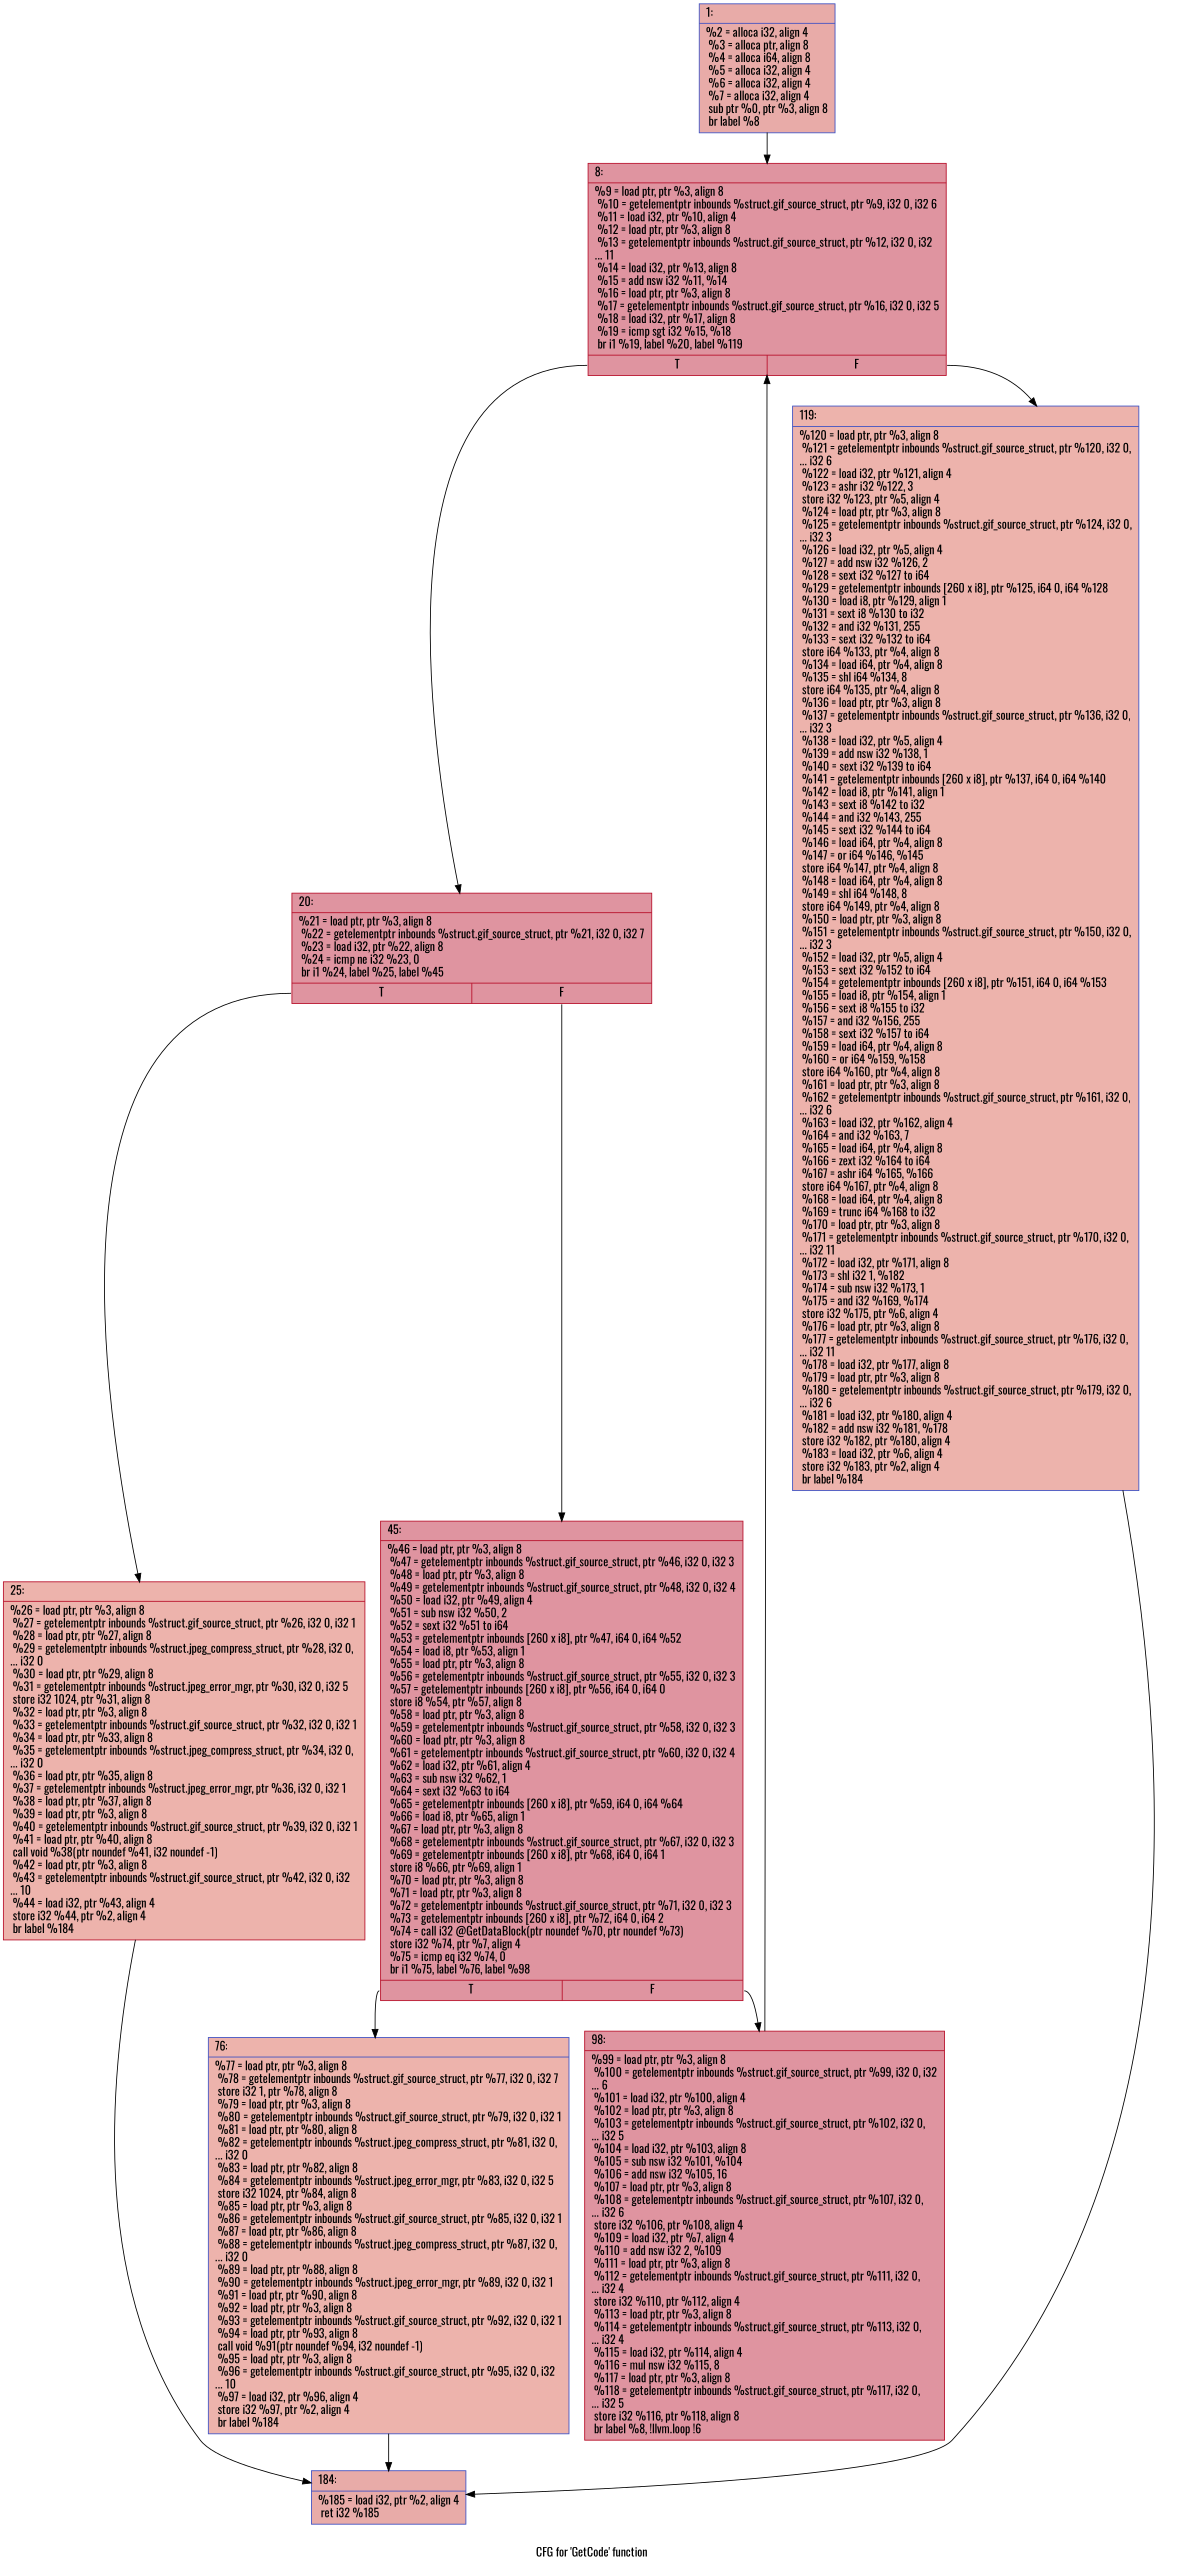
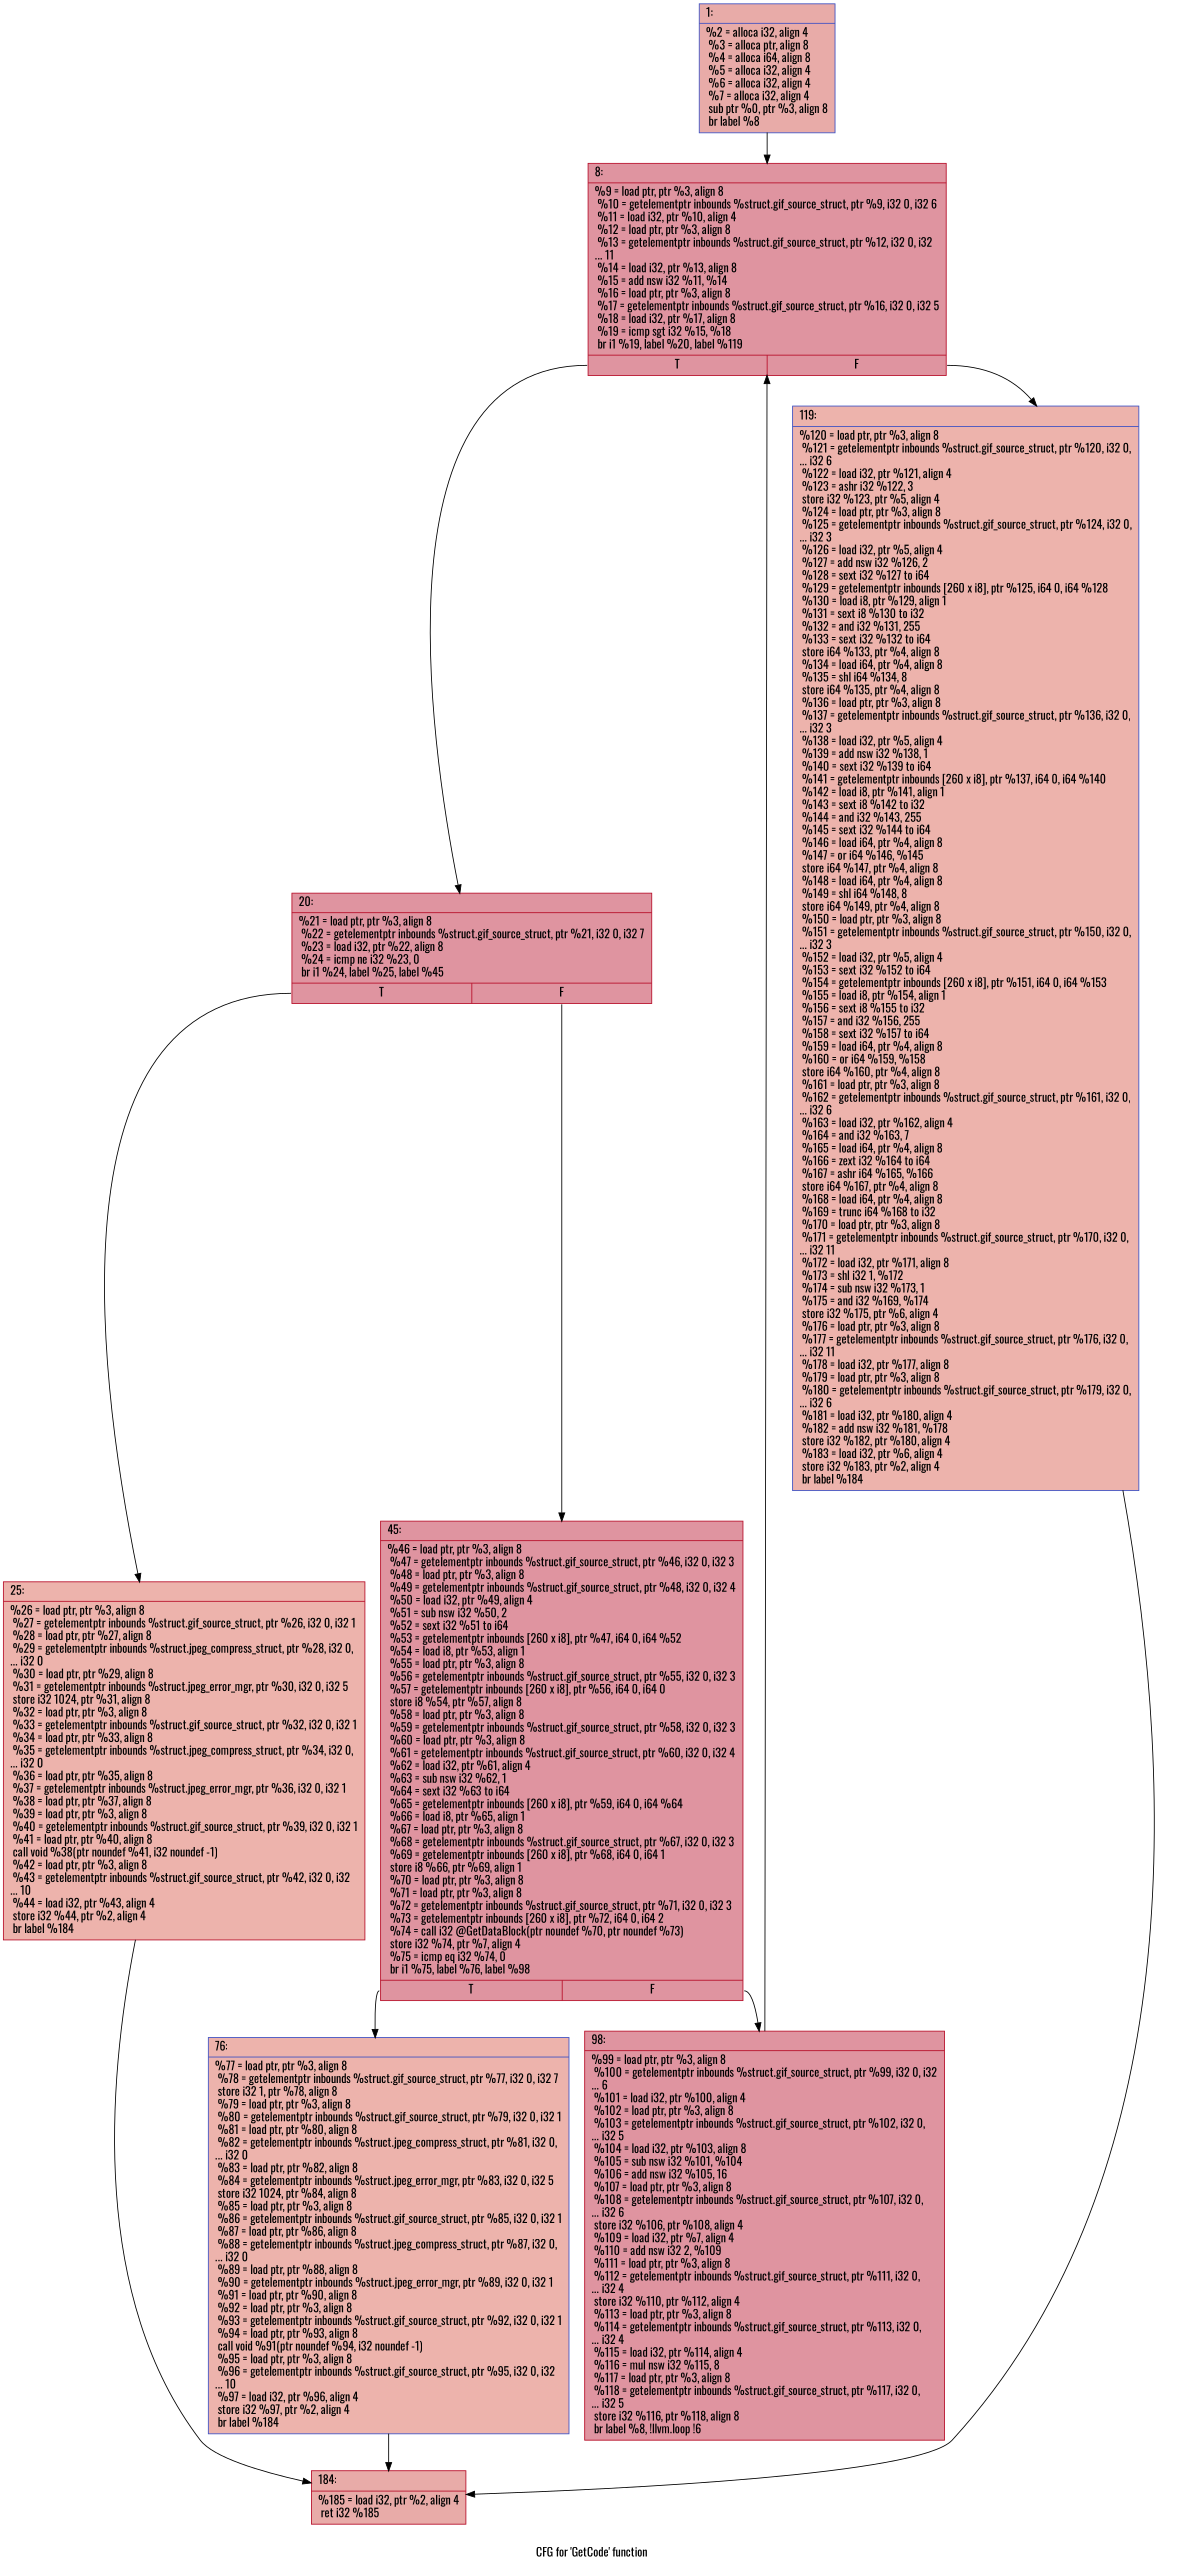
node "119:": text "%173 = shl i32 1, %182" -> "%173 = shl i32 1, %172"
node "184:": color #3d50c3ff -> #b70d28ff
